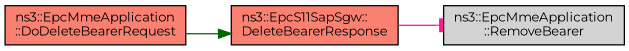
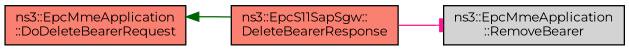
edge "ns3::EpcMmeApplication ::DoDeleteBearerRequest" -> "ns3::EpcS11SapSgw:: DeleteBearerResponse": reversed
